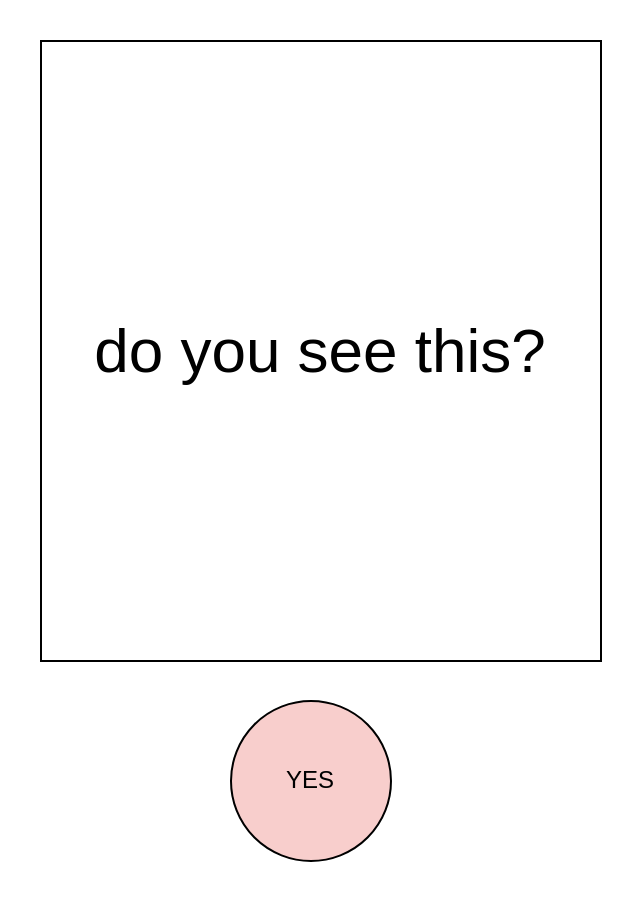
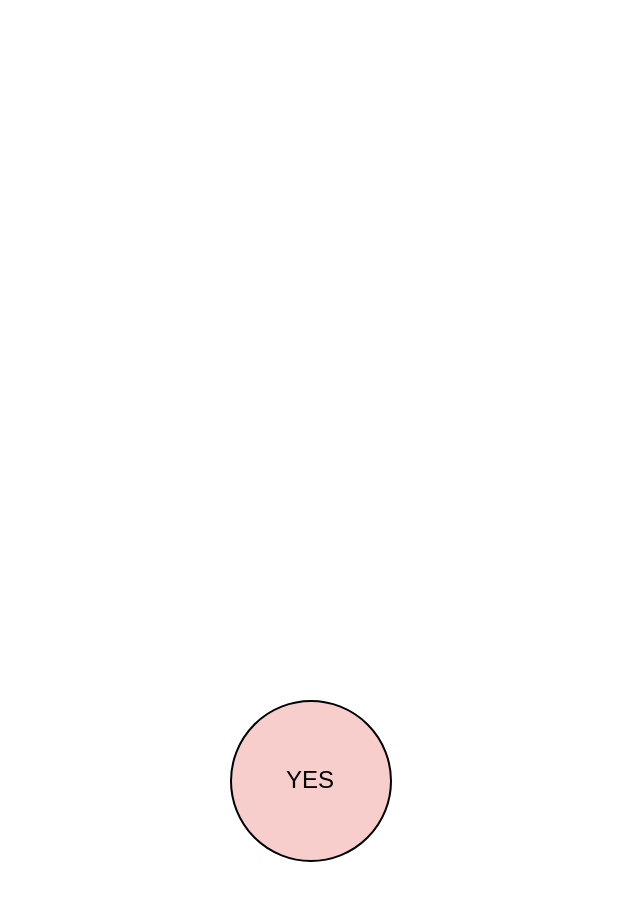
node "do you see this?": removed
